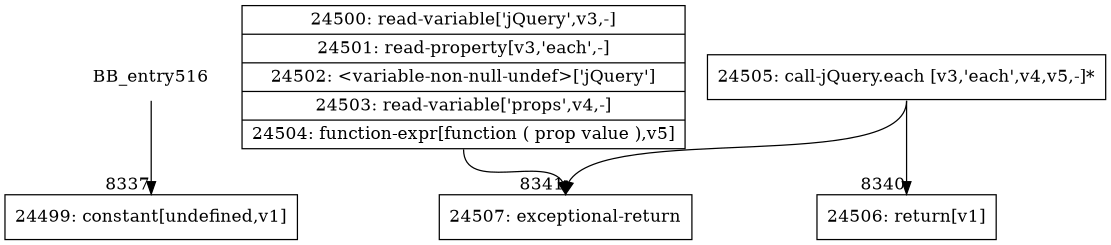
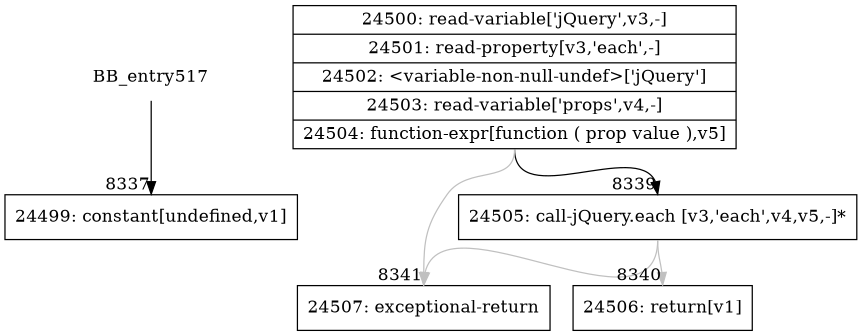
node "BB_entry516": label "BB_entry516" -> "BB_entry517"
edge "24505: call-jQuery.each [v3,'each',v4,v5,-]*" -> "24506: return[v1]": color black -> gray
edge "24505: call-jQuery.each [v3,'each',v4,v5,-]*" -> "24507: exceptional-return": color black -> gray
edge "24500: read-variable['jQuery',v3,-]" -> "24507: exceptional-return": color black -> gray
edge "24500: read-variable['jQuery',v3,-]" -> "24505: call-jQuery.each [v3,'each',v4,v5,-]*": added
